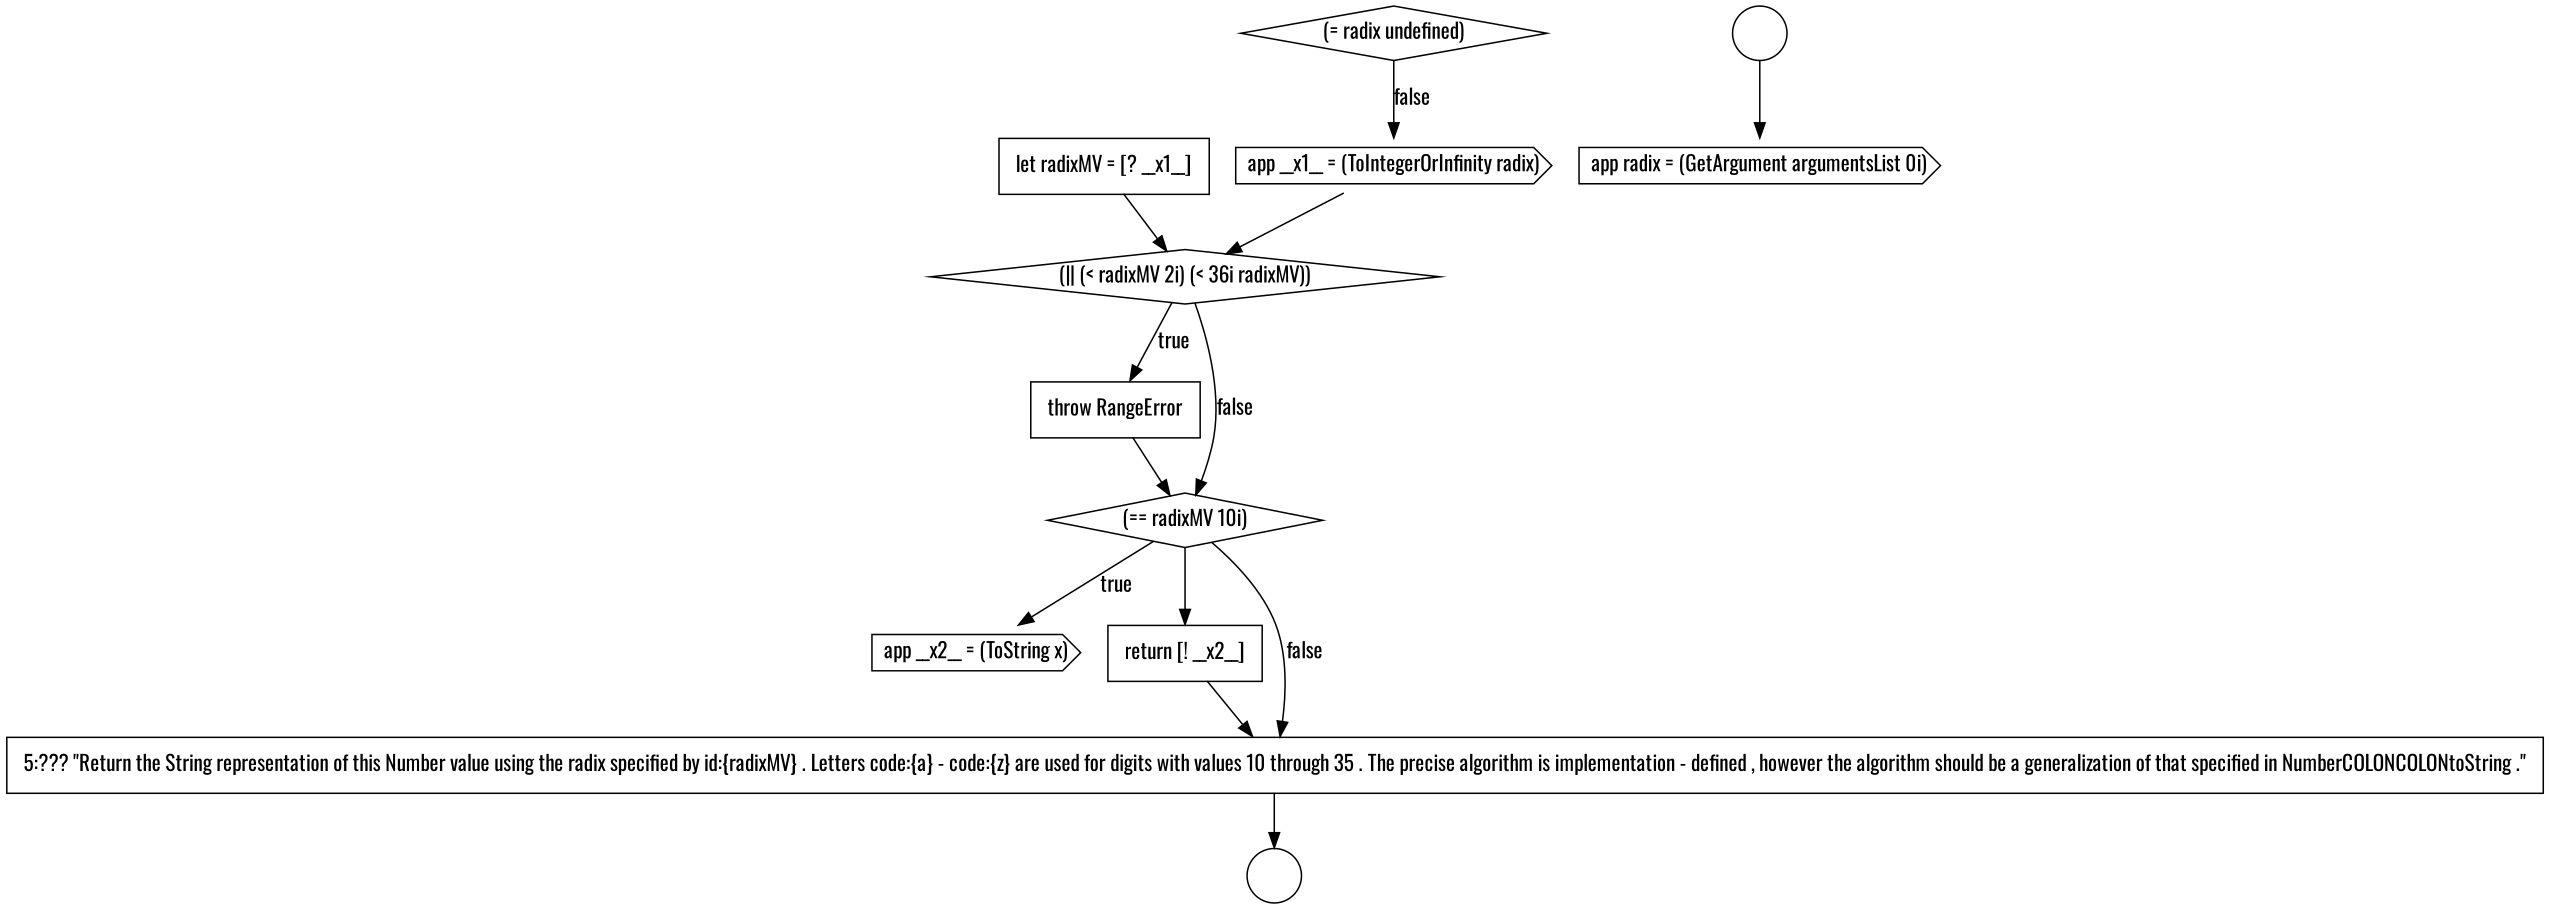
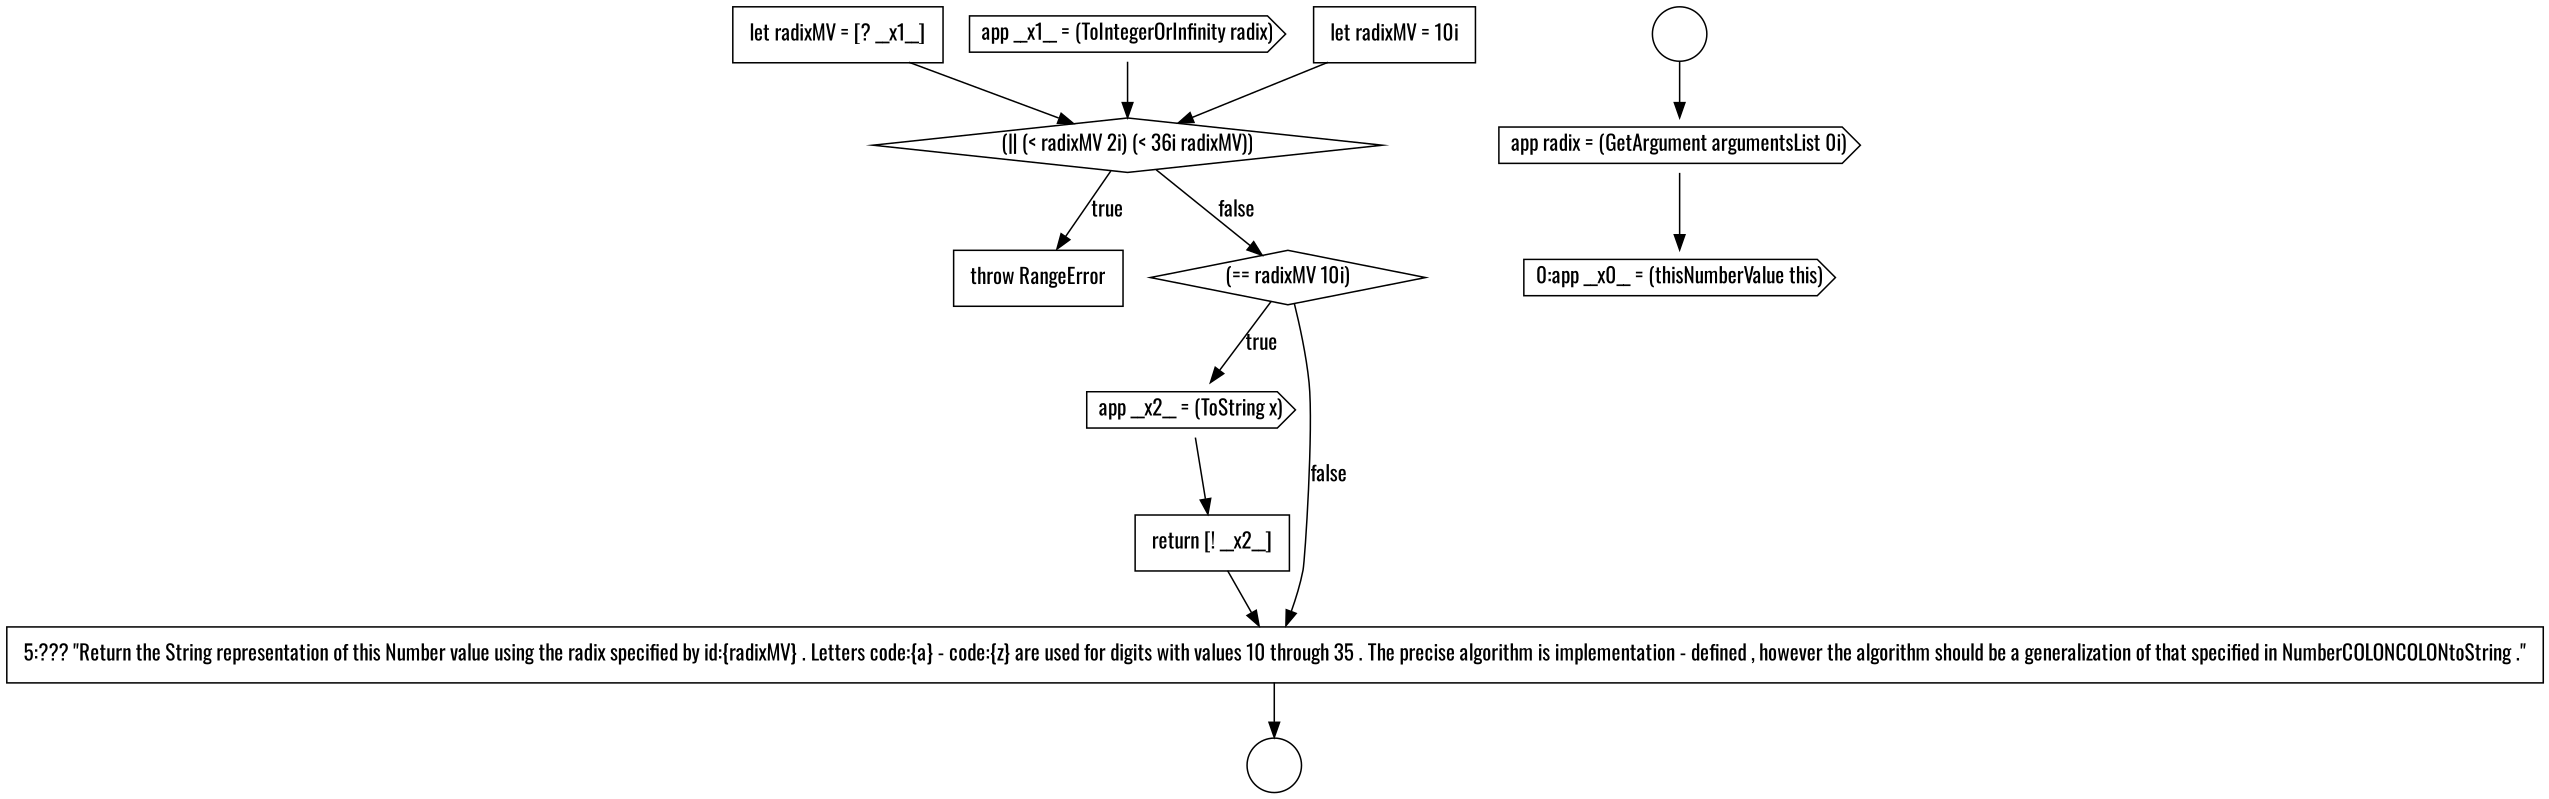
node "(= radix undefined)": removed
node "let radixMV = 10i": added
node "0:app __x0__ = (thisNumberValue this)": added
edge "throw RangeError" -> "(== radixMV 10i)": removed
edge "(== radixMV 10i)" -> "return [! __x2__]": now "app __x2__ = (ToString x)" -> "return [! __x2__]"
